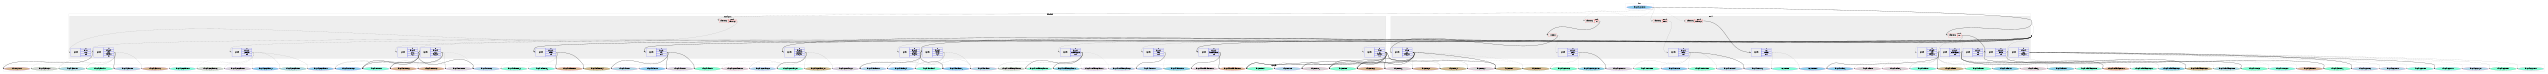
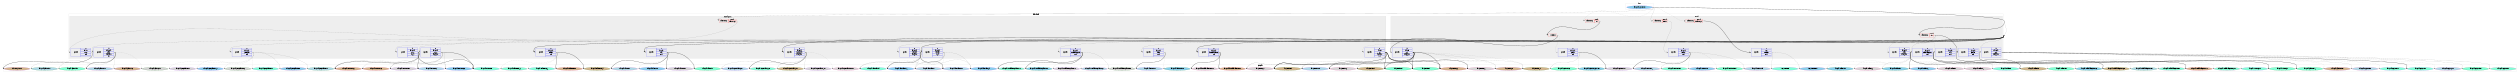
node "dev-haskell/cabal-1.18.1.5": removed
